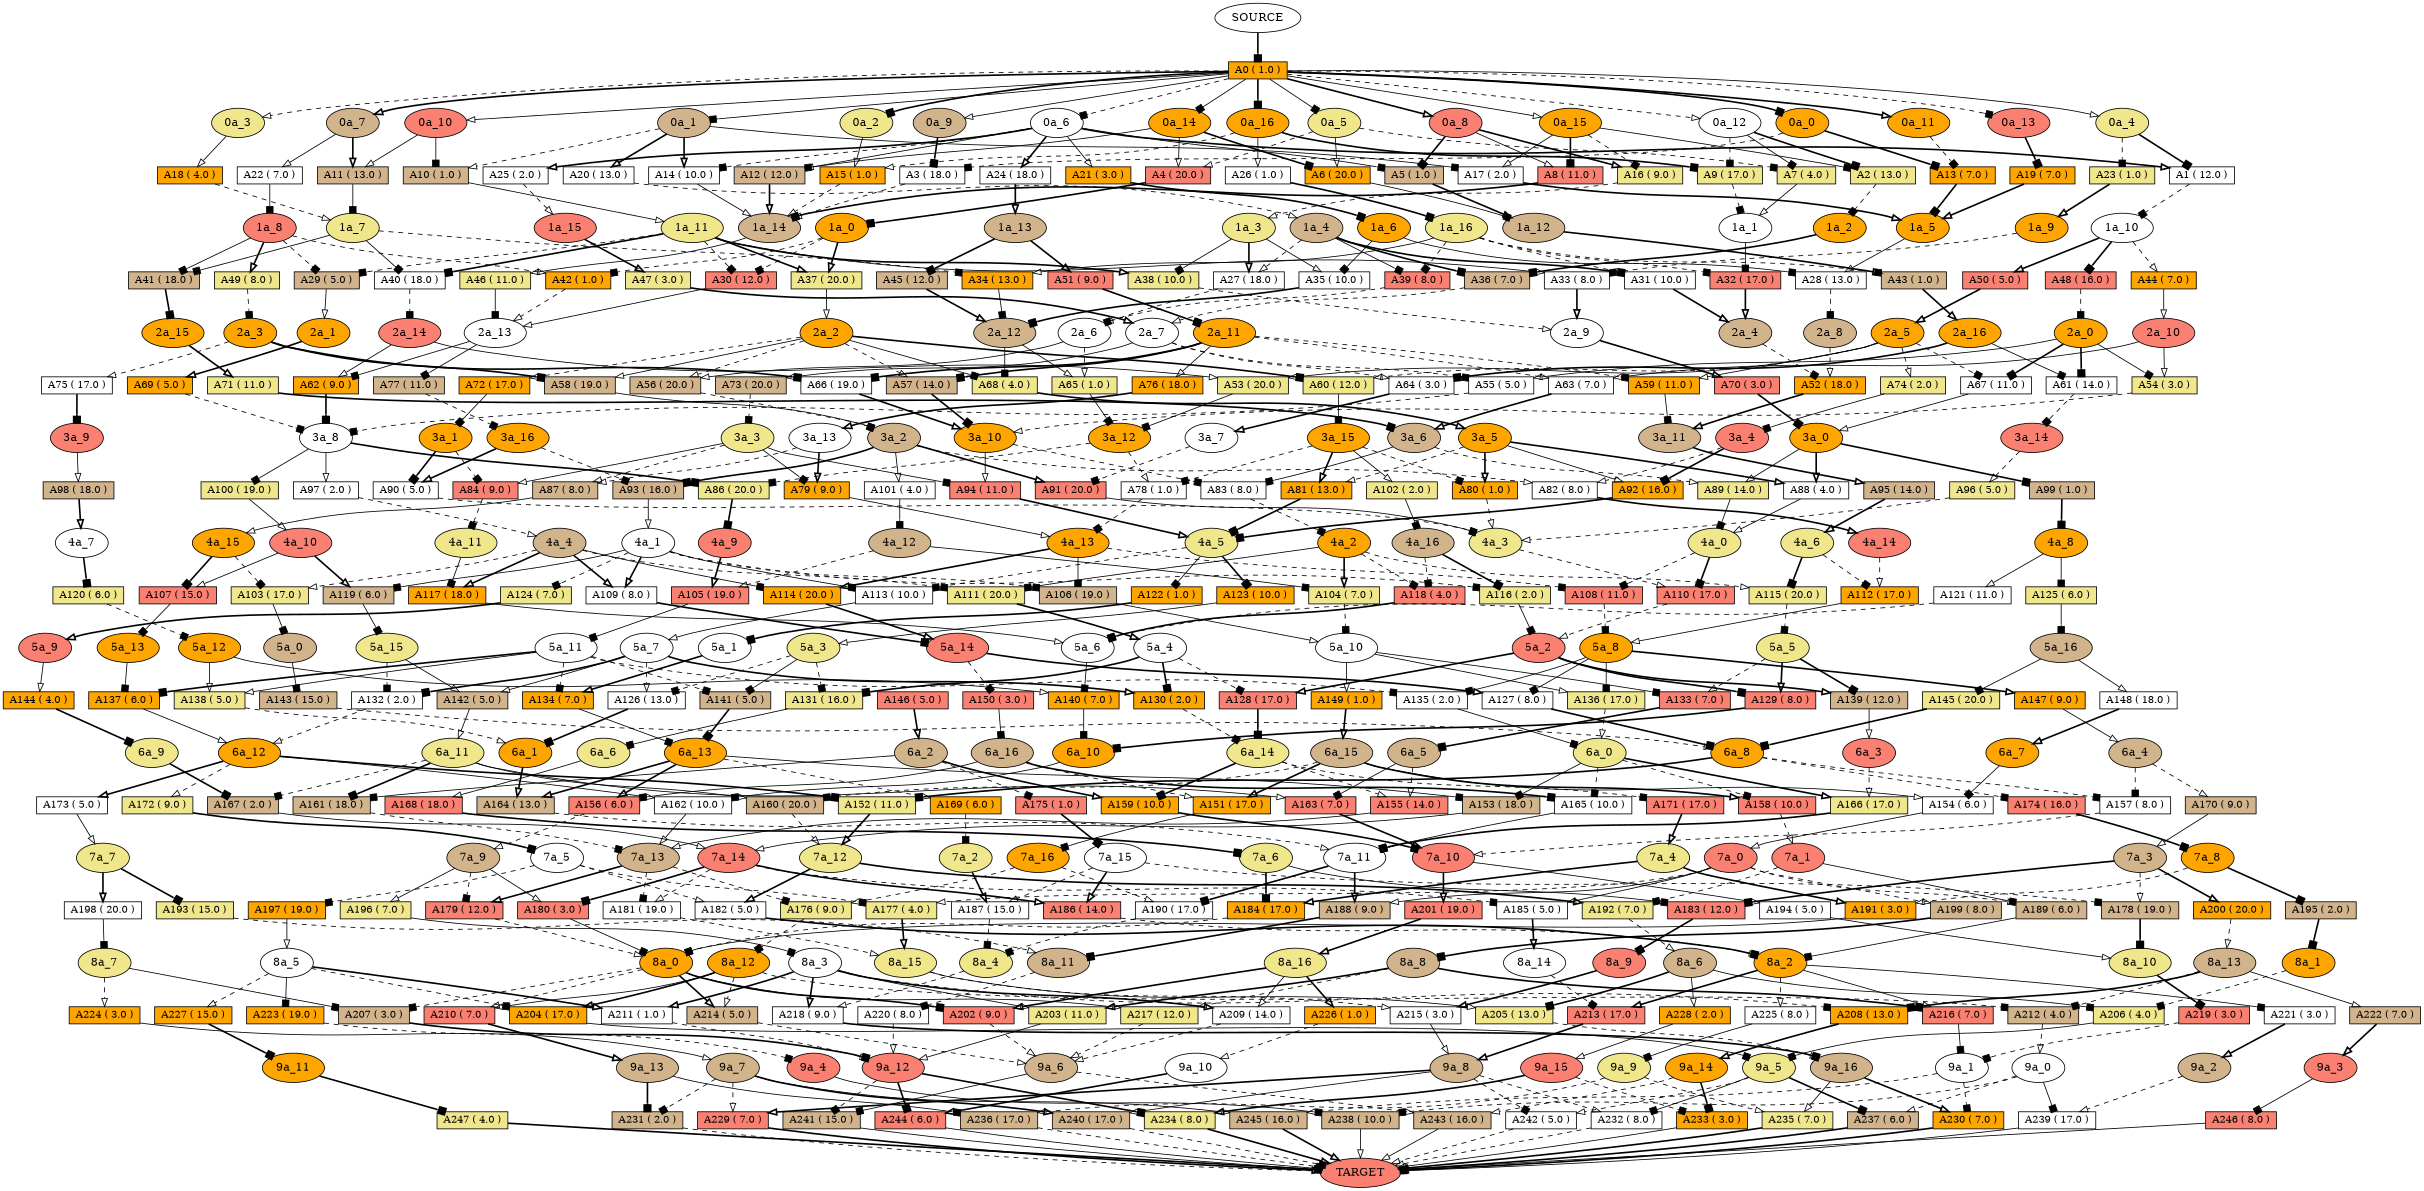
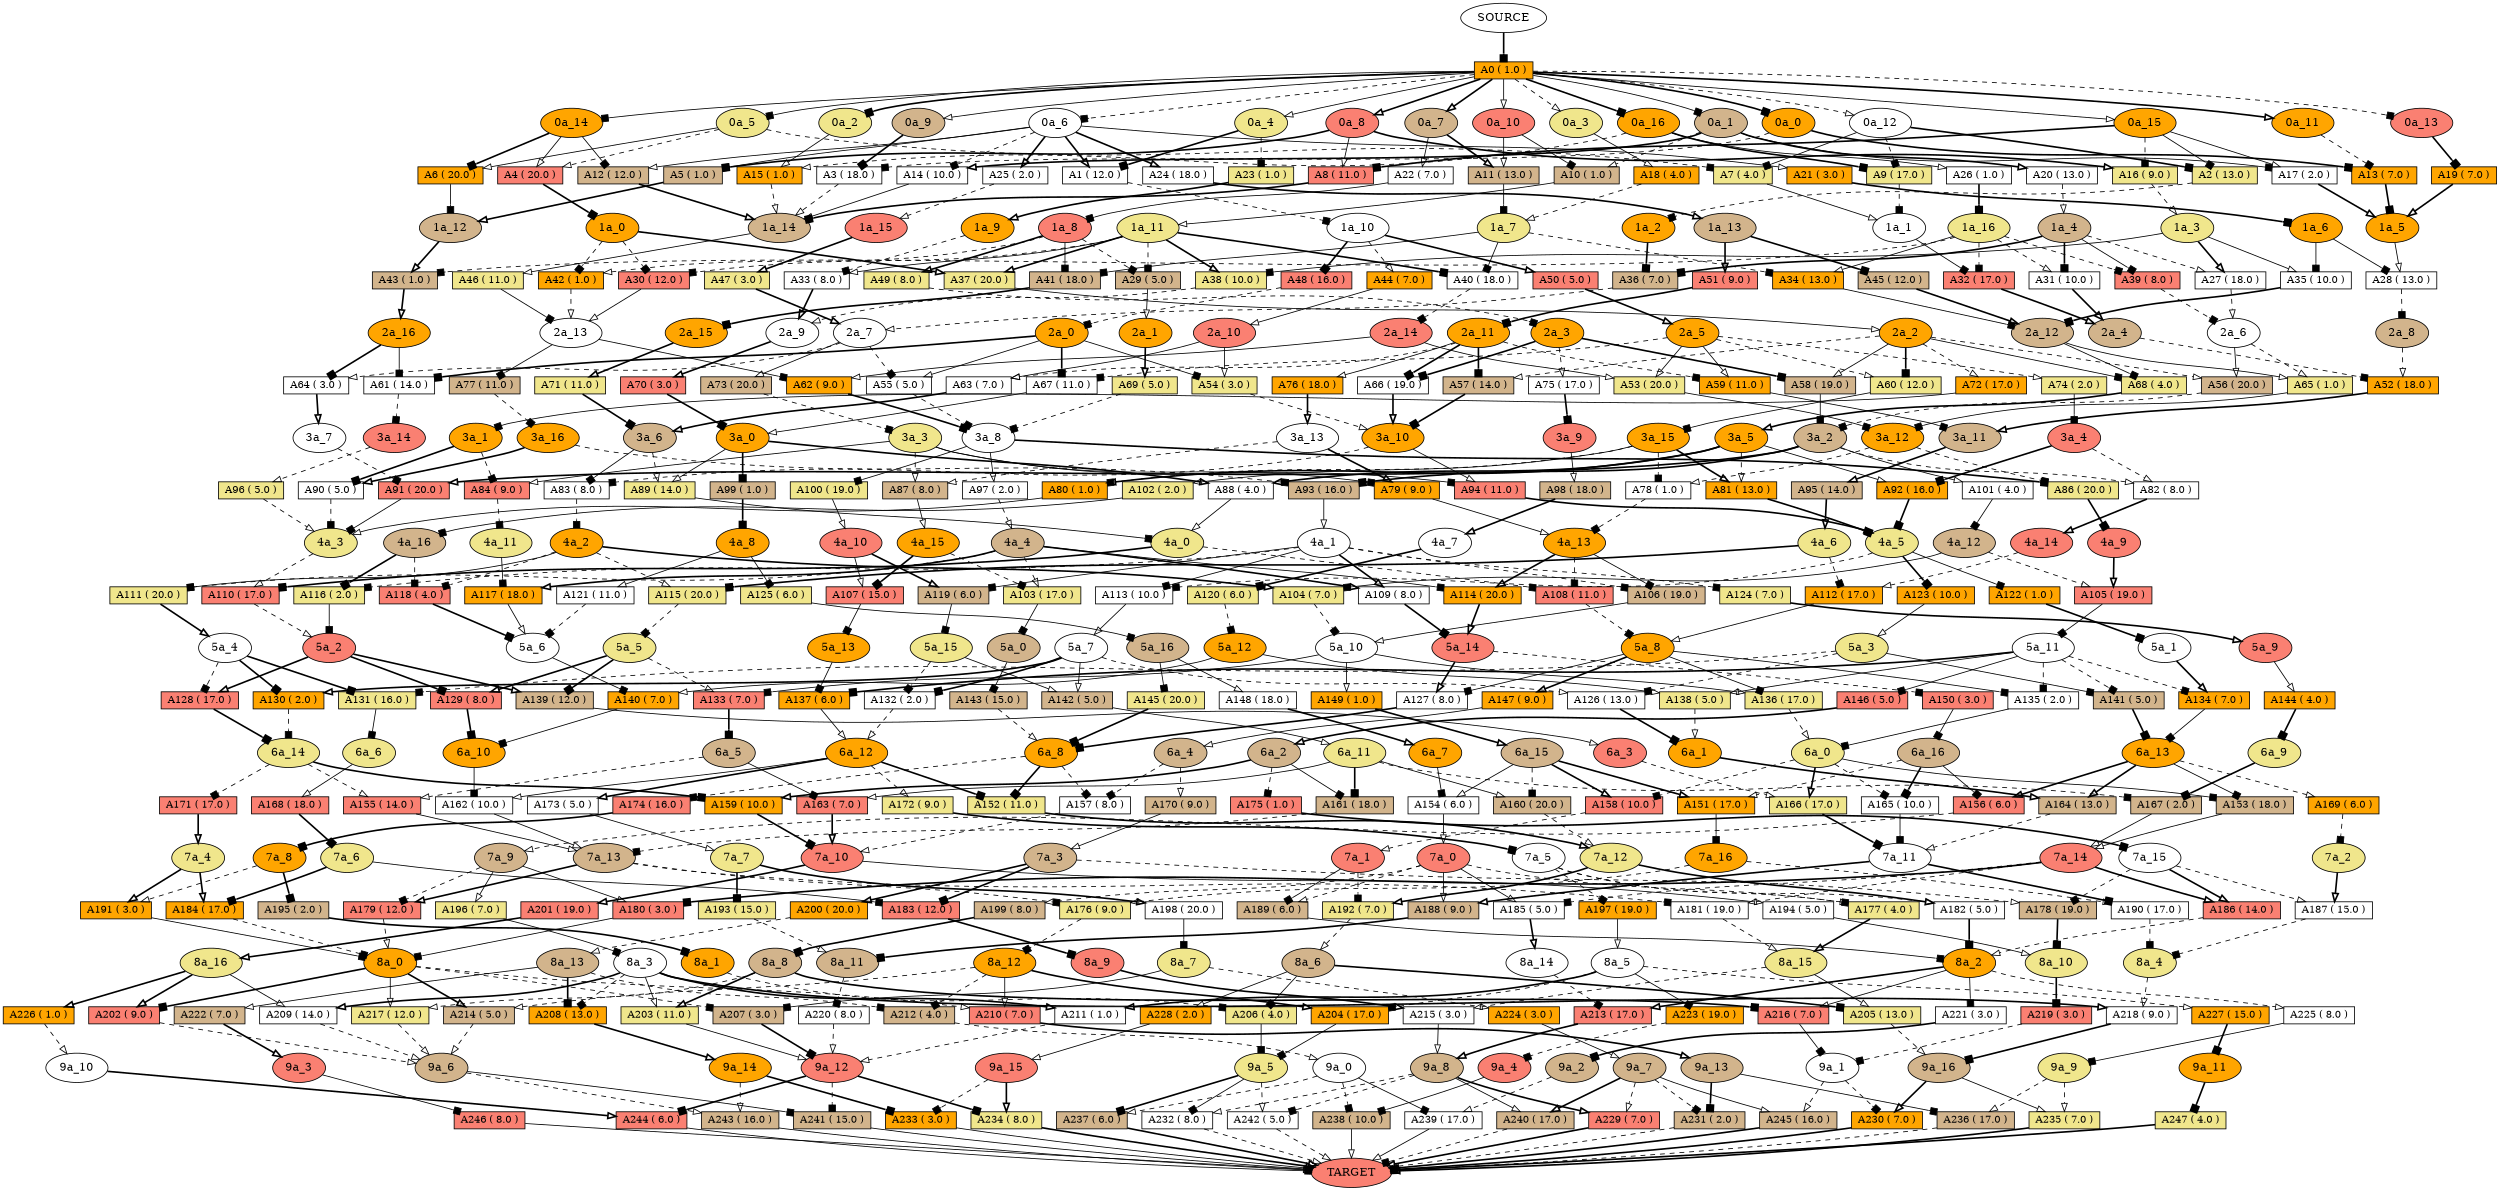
node "A69 ( 5.0 )": fillcolor orange -> khaki
edge "A80 ( 1.0 )" -> "4a_3": style dashed -> solid
edge "5a_11" -> "A146 ( 5.0 )": added
edge "A221 ( 3.0 )" -> "9a_2": arrowhead onormal -> box
